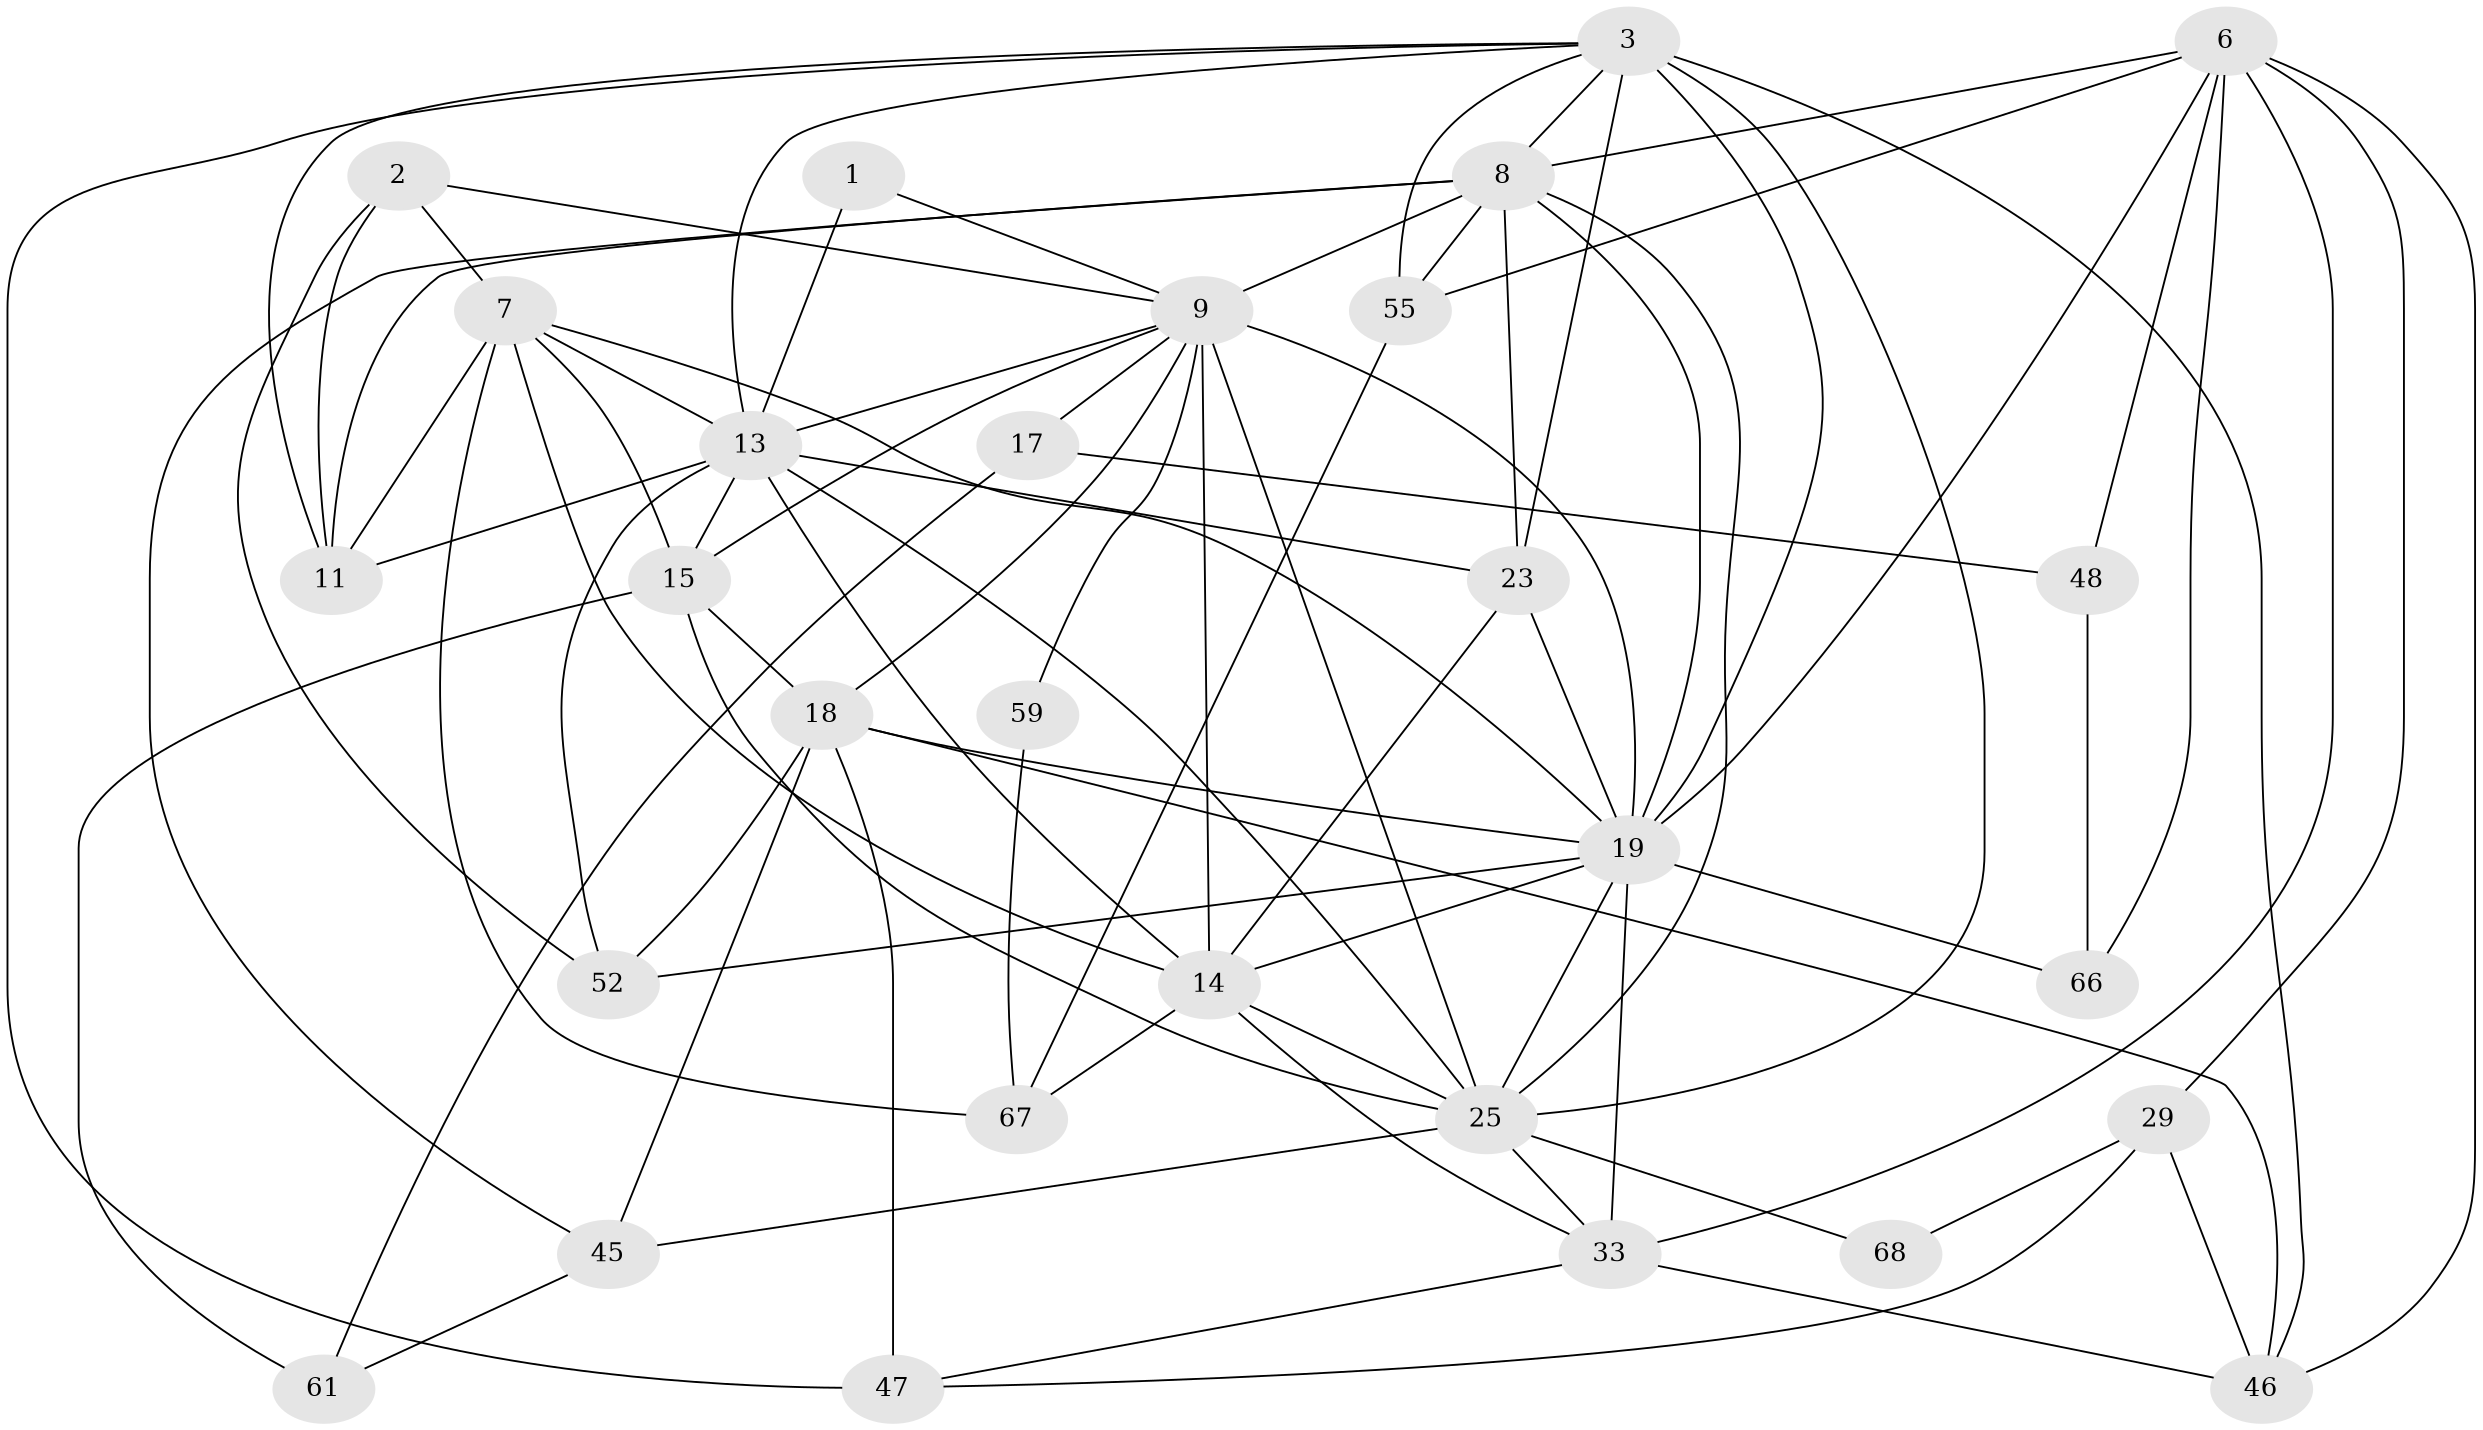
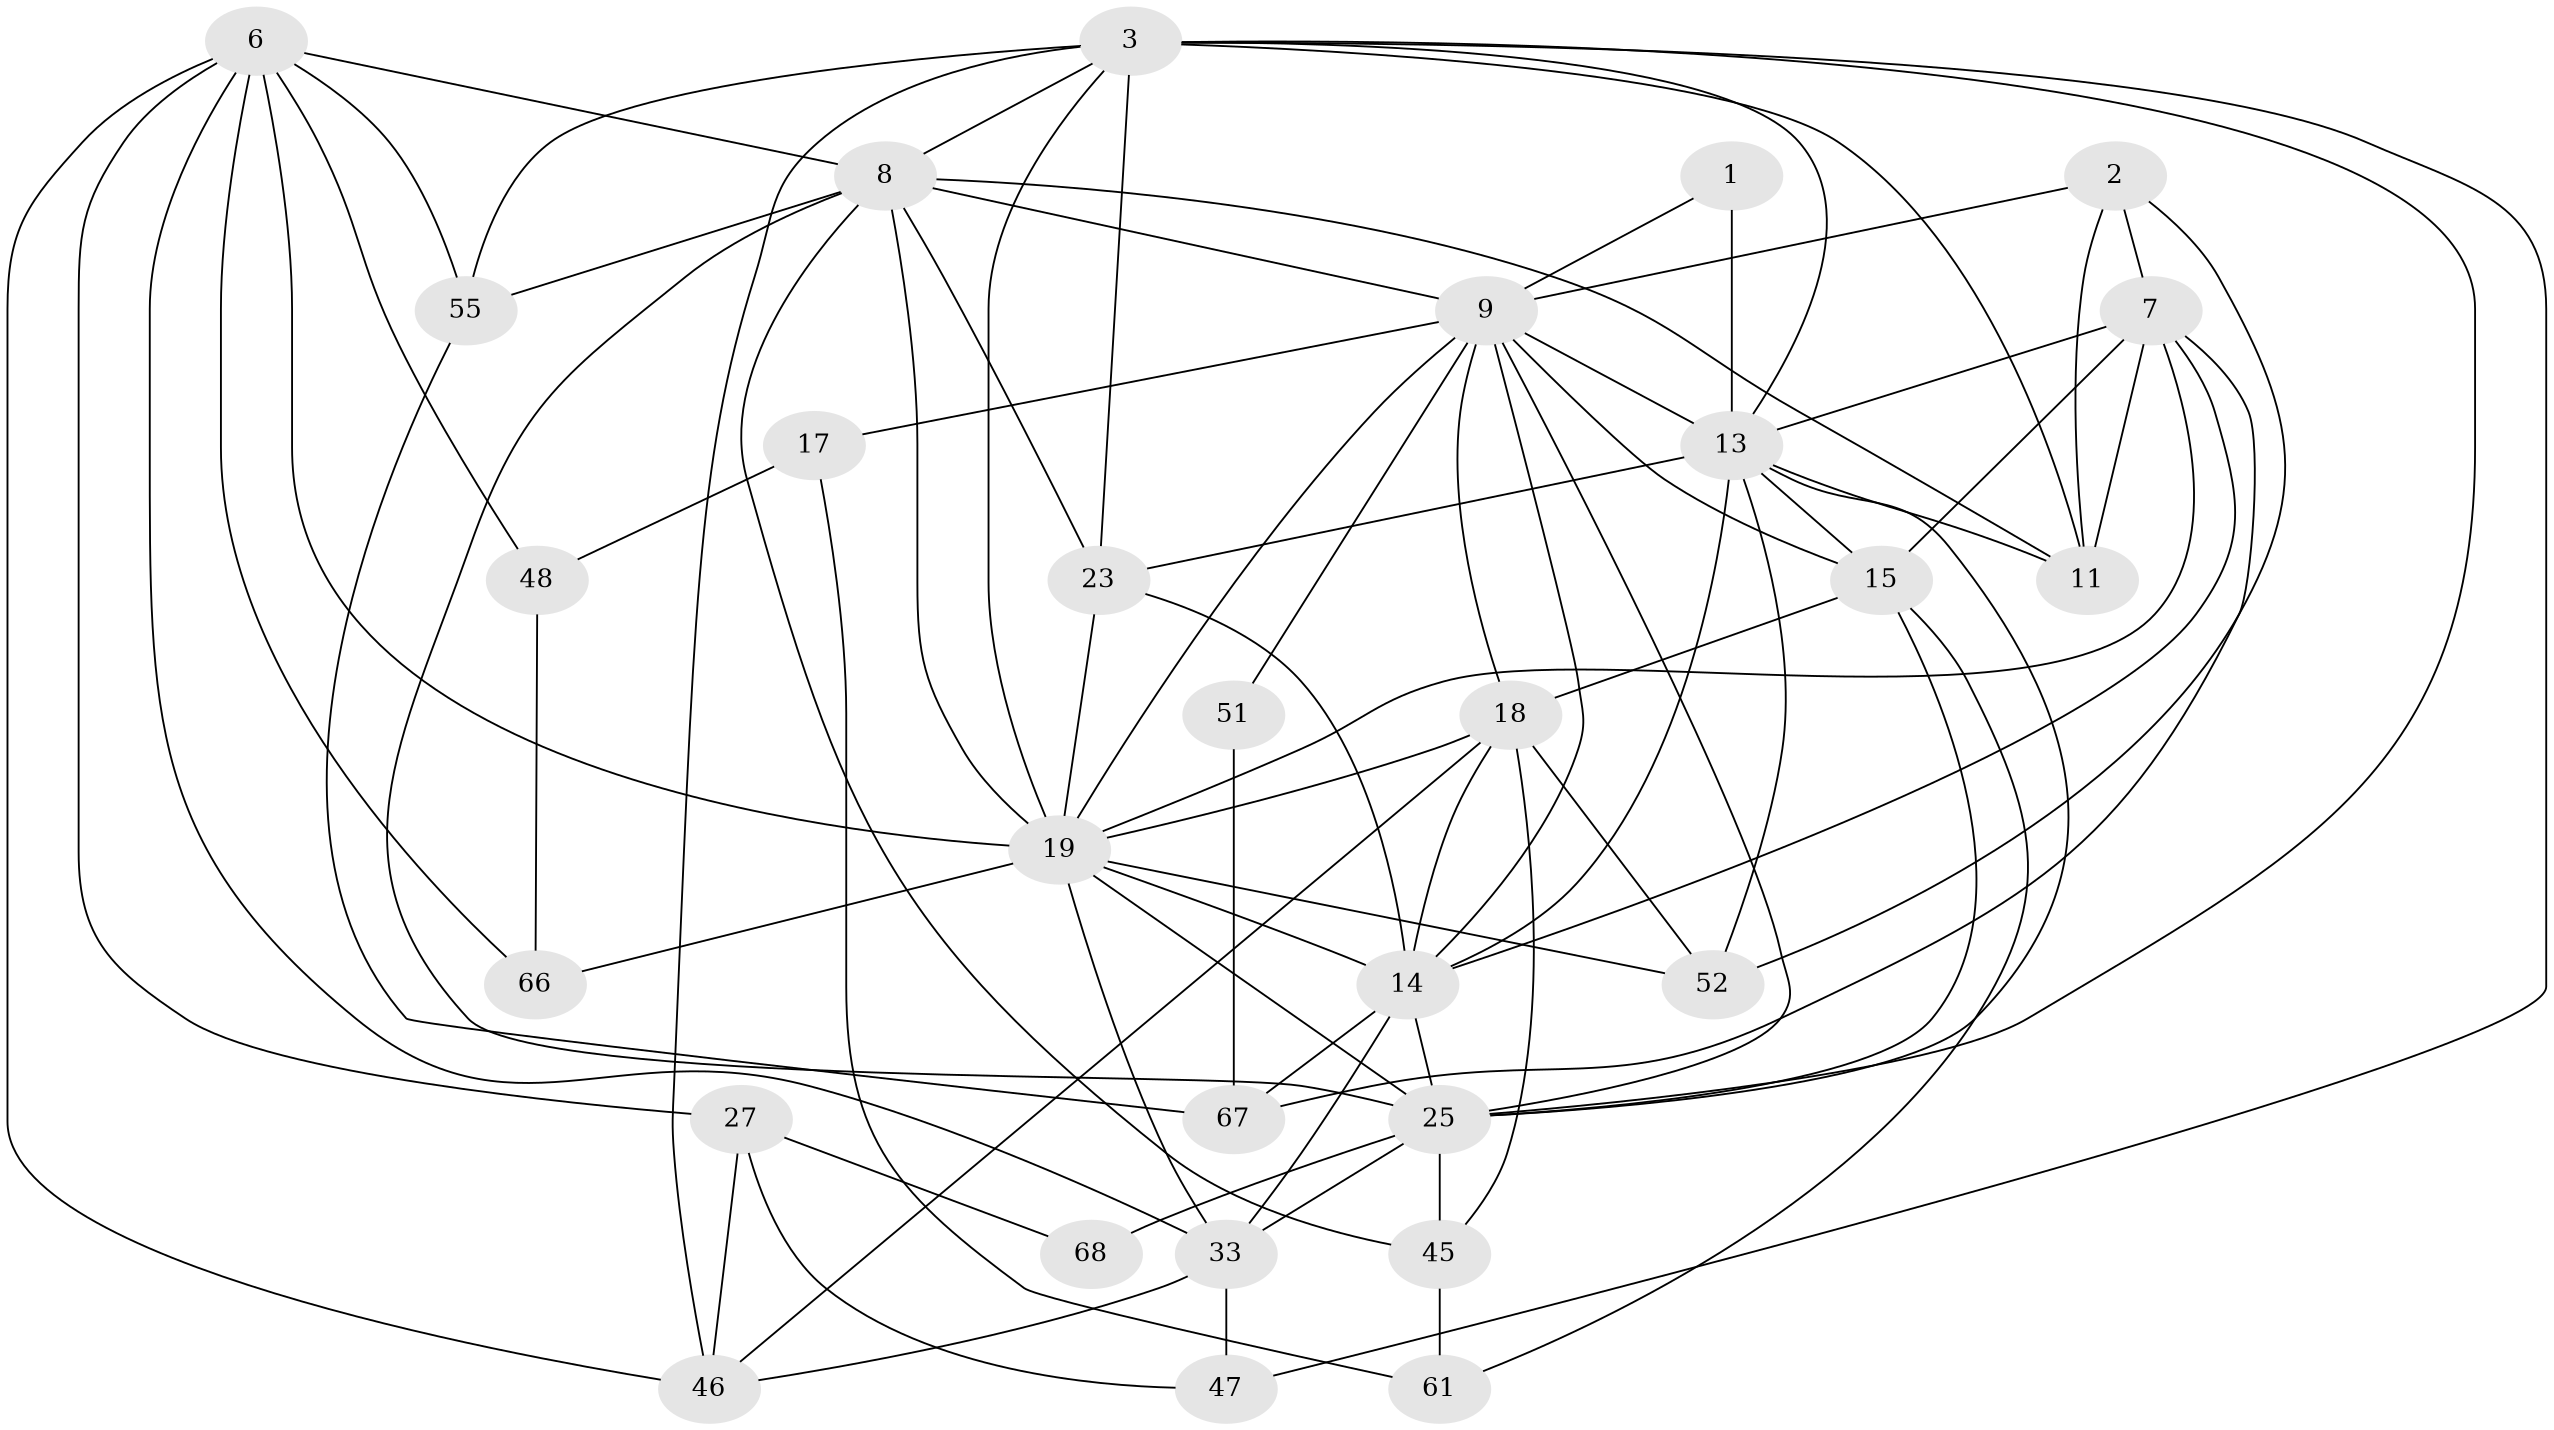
node "59": label "59" -> "51"
edge "18" -- "47": now "18" -- "14"
node "29": label "29" -> "27"
